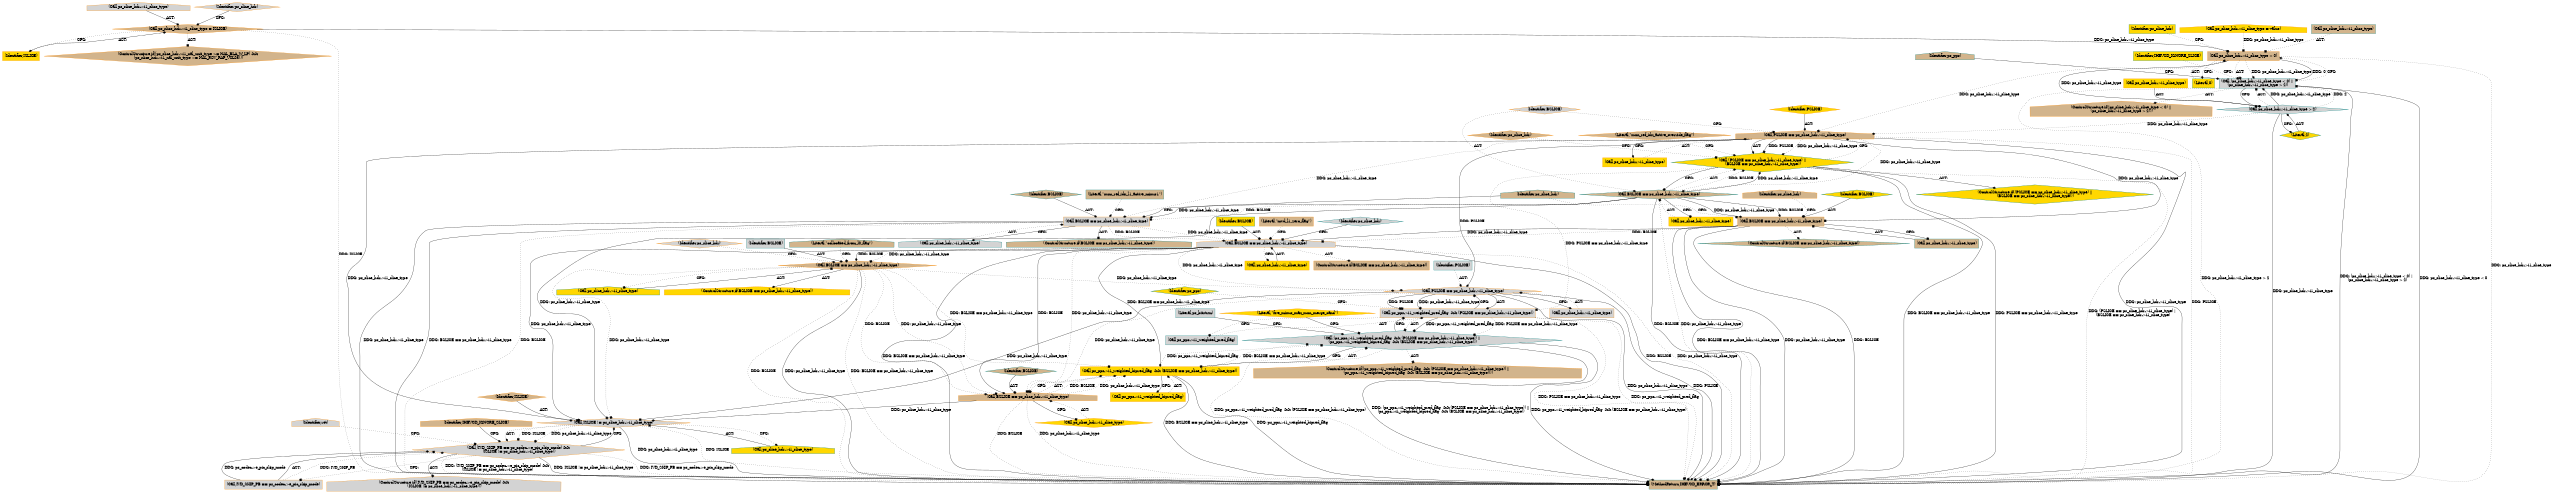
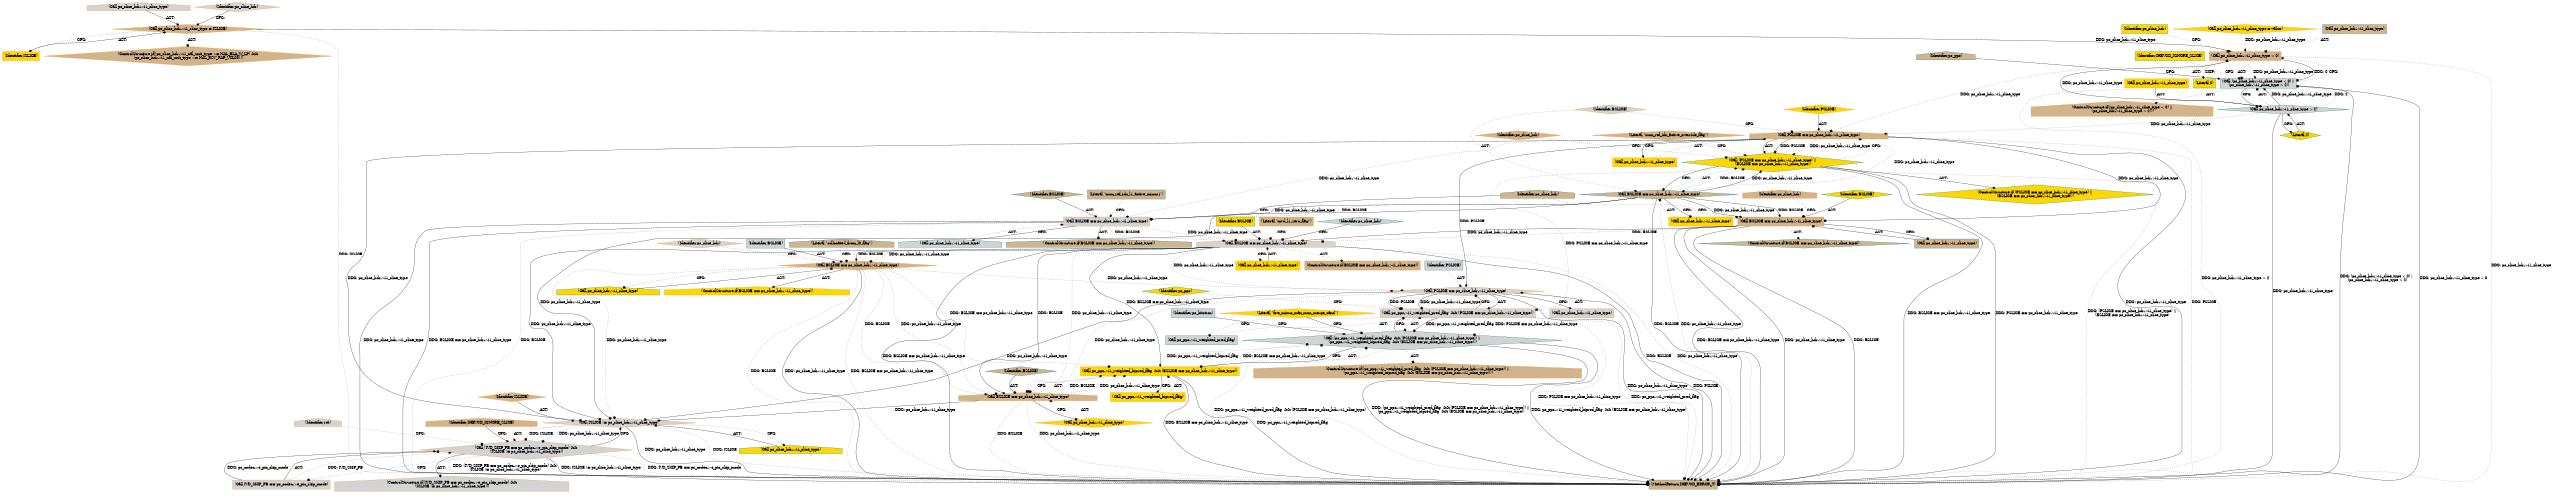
node "(Call,ps_slice_hdr->i1_slice_type = value)": shape house -> diamond
edge "(Call,ps_slice_hdr->i1_slice_type = value)" -> "(Call,ps_slice_hdr->i1_slice_type < 0)": arrowhead box -> diamond
edge "(Call,ps_slice_hdr->i1_slice_type < 0)" -> "(Literal,0)": label "CFG: " -> "SKIP: "
node "(Literal,ps_bitstrm)": label "(Literal,ps_bitstrm)" -> "(Identifier,ps_bitstrm)"
